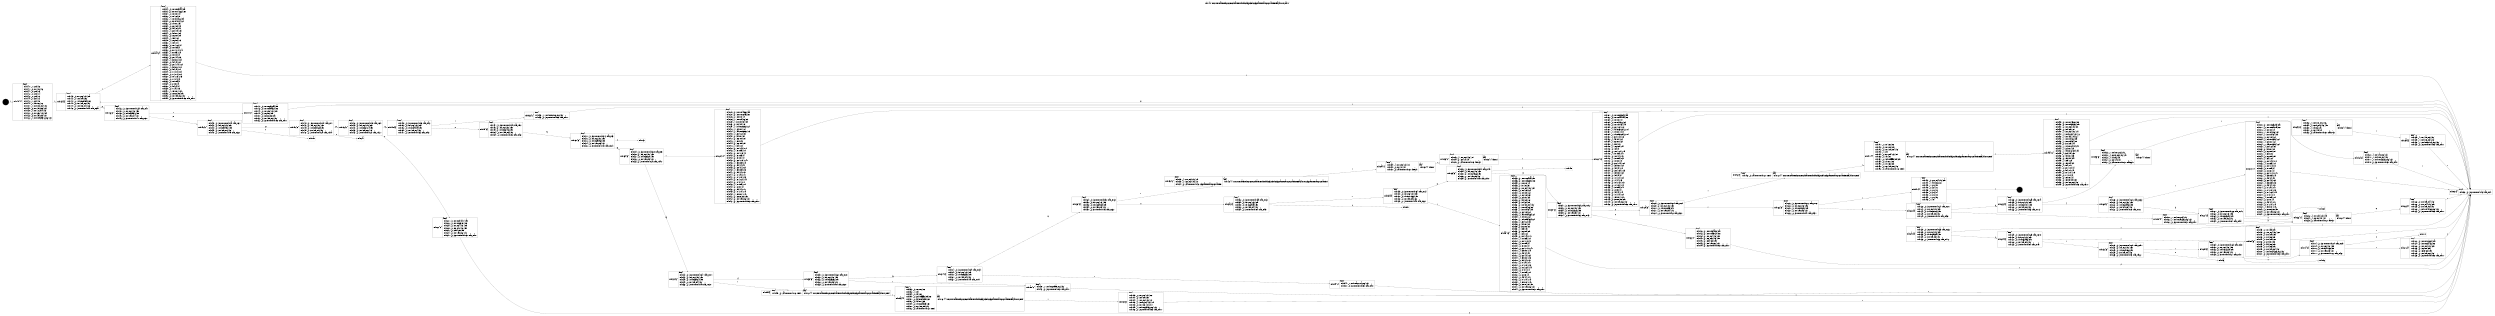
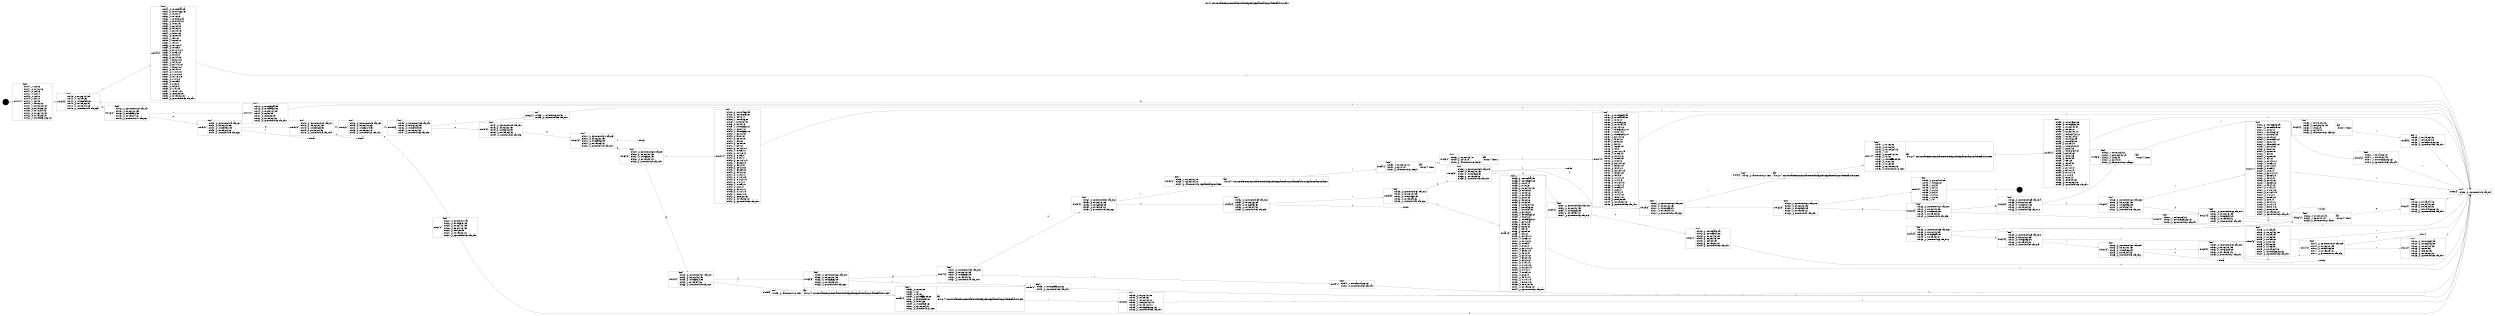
edge "0x4015f1 [25]" -> "0x40160a [25]": now "0x4015d8 [25]" -> "0x40160a [25]"
